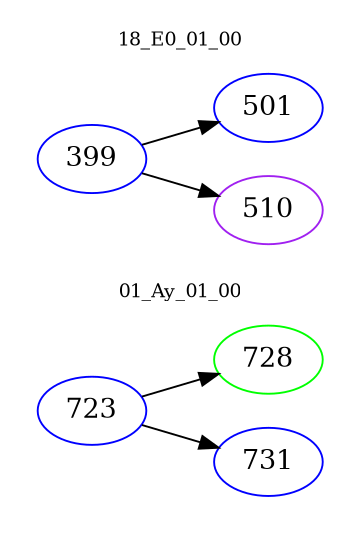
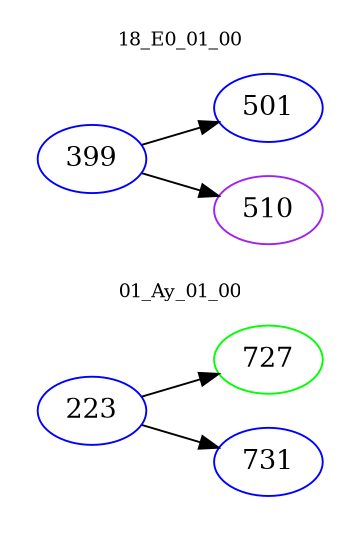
node "728": label "728" -> "727"
node "723": label "723" -> "223"
